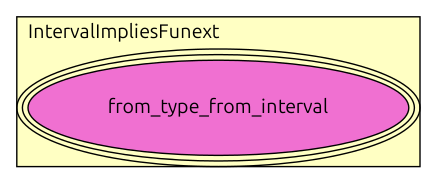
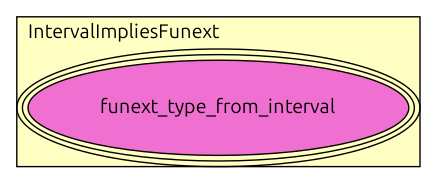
node "from_type_from_interval": label "from_type_from_interval" -> "funext_type_from_interval"
